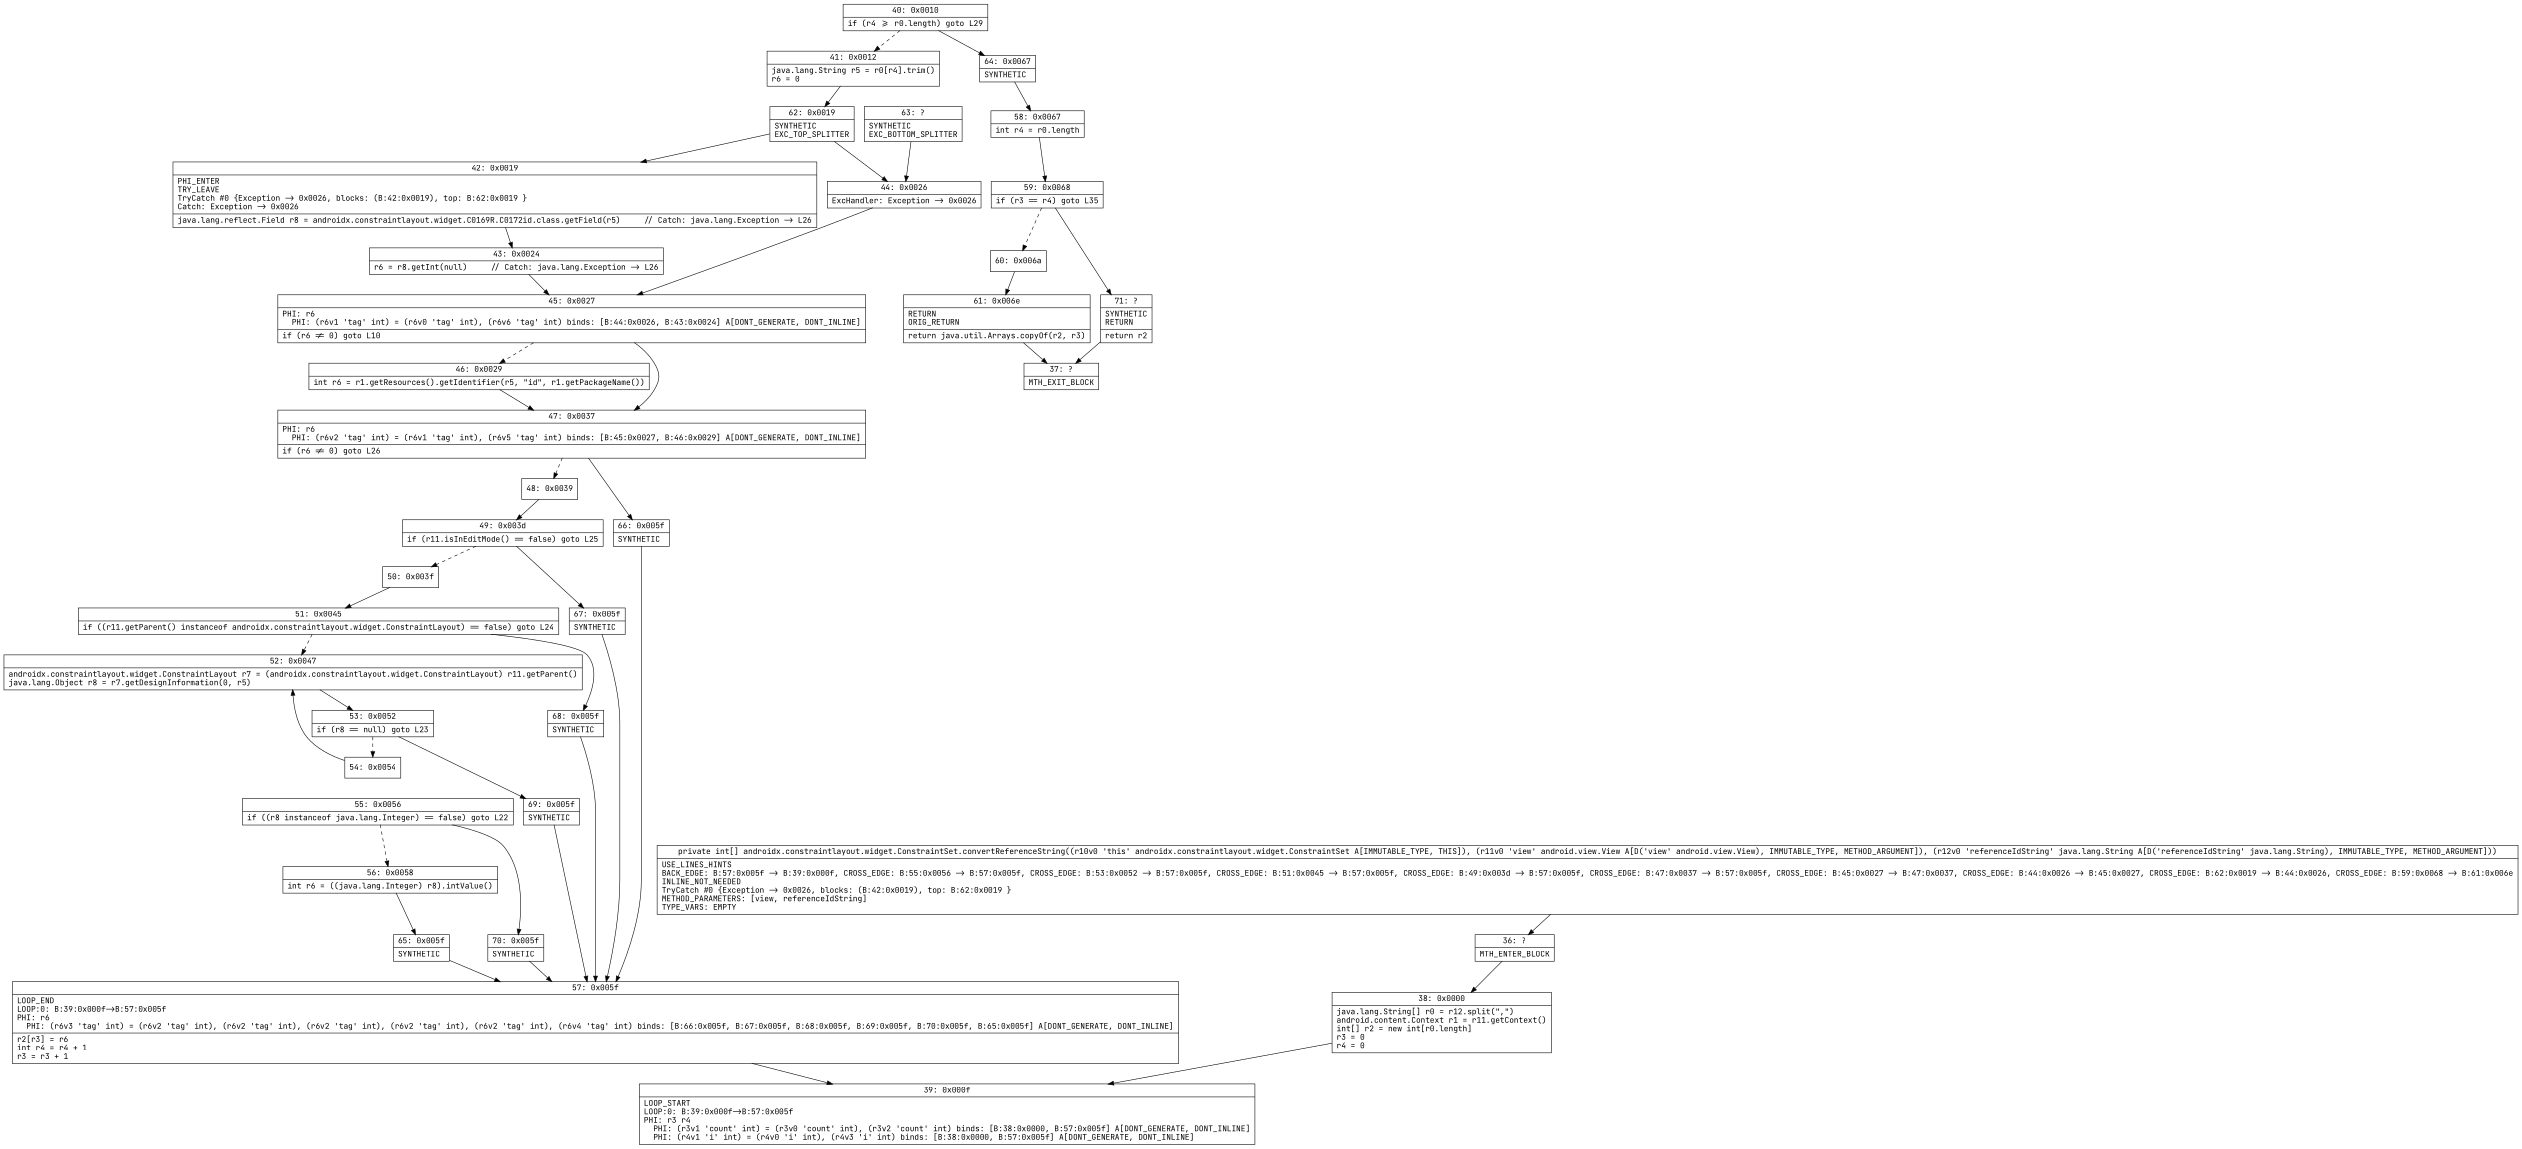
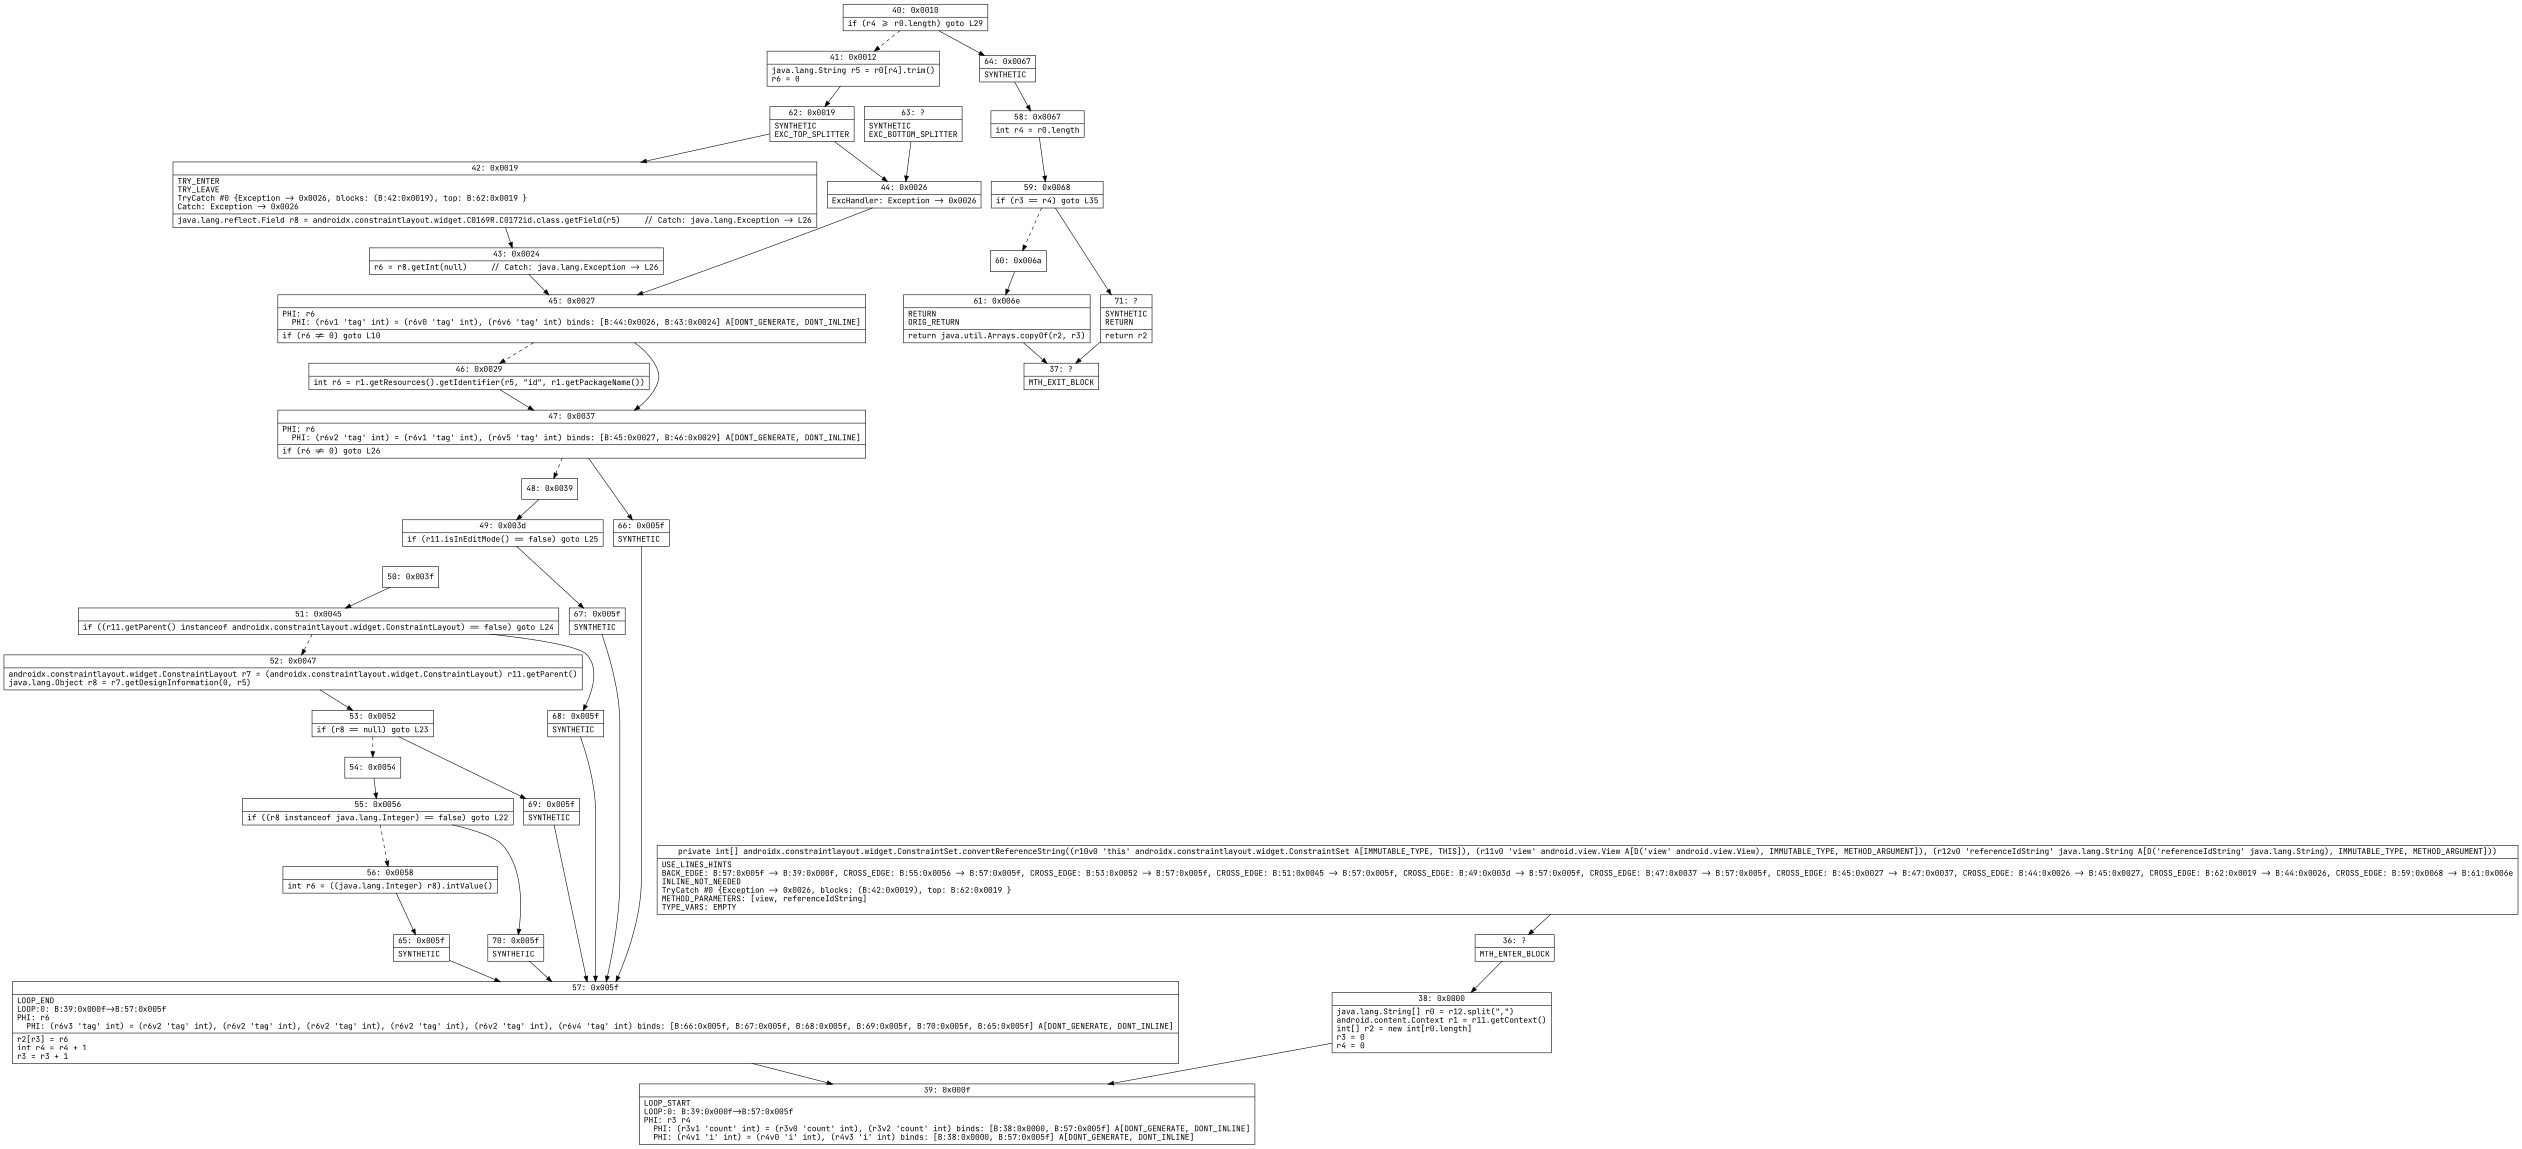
node "42: 0x0019": text "PHI_ENTER" -> "TRY_ENTER"
edge "49: 0x003d" -> "50: 0x003f": removed
edge "54: 0x0054" -> "52: 0x0047": now "54: 0x0054" -> "55: 0x0056"
